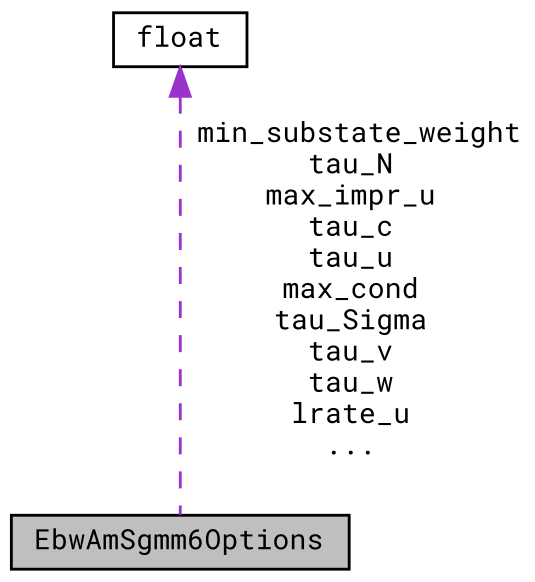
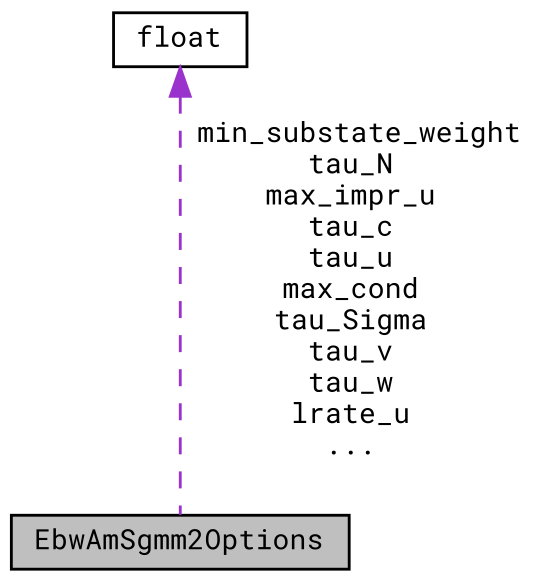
node "EbwAmSgmm6Options": label "EbwAmSgmm6Options" -> "EbwAmSgmm2Options"
